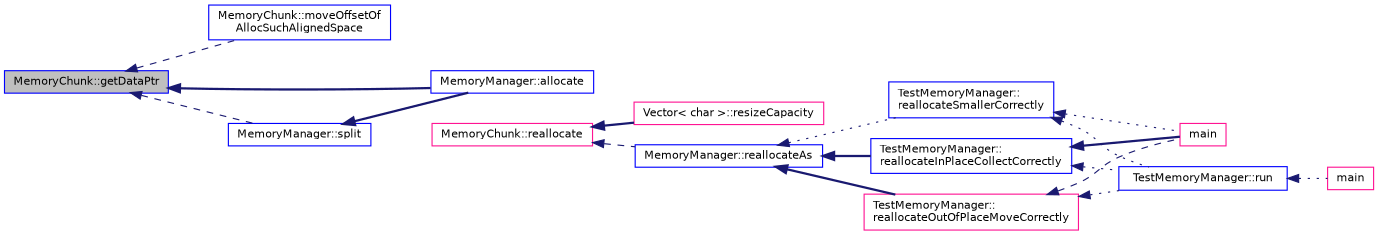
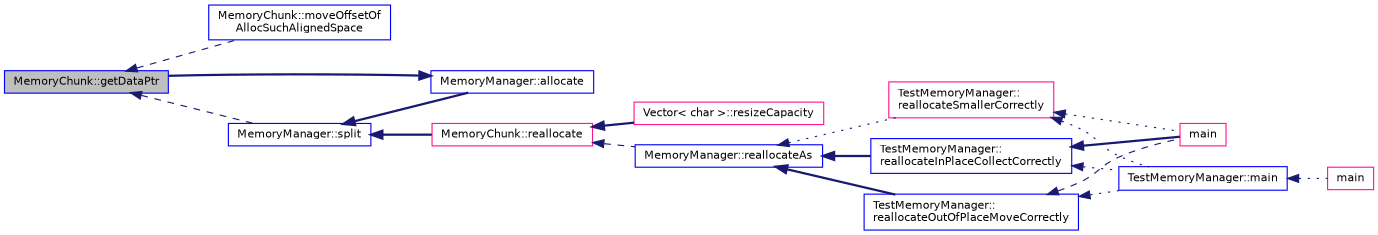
edge "MemoryManager::allocate" -> "MemoryChunk::getDataPtr": reversed
node "TestMemoryManager:: reallocateSmallerCorrectly": color blue -> deeppink
edge "MemoryChunk::reallocate" -> "MemoryManager::split": added
node "TestMemoryManager::run": label "TestMemoryManager::run" -> "TestMemoryManager::main"
node "TestMemoryManager:: reallocateOutOfPlaceMoveCorrectly": color deeppink -> blue
